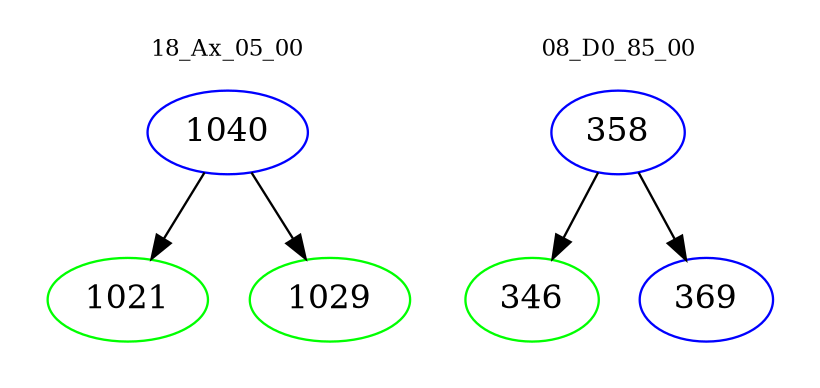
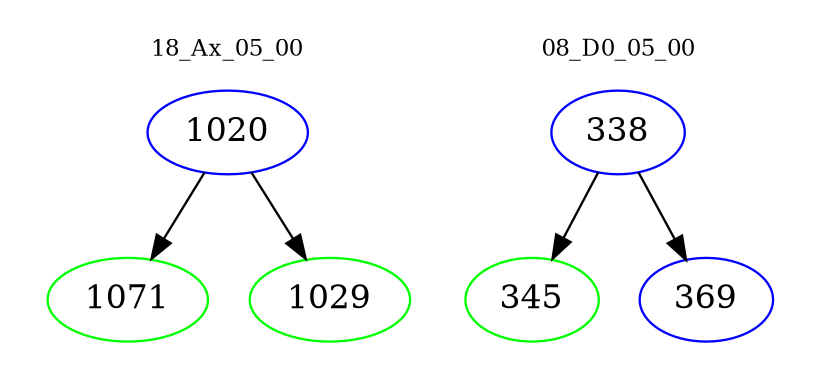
cluster "08_D0_85_00": label "08_D0_85_00" -> "08_D0_05_00"
node "1040": label "1040" -> "1020"
node "358": label "358" -> "338"
node "1021": label "1021" -> "1071"
node "346": label "346" -> "345"
